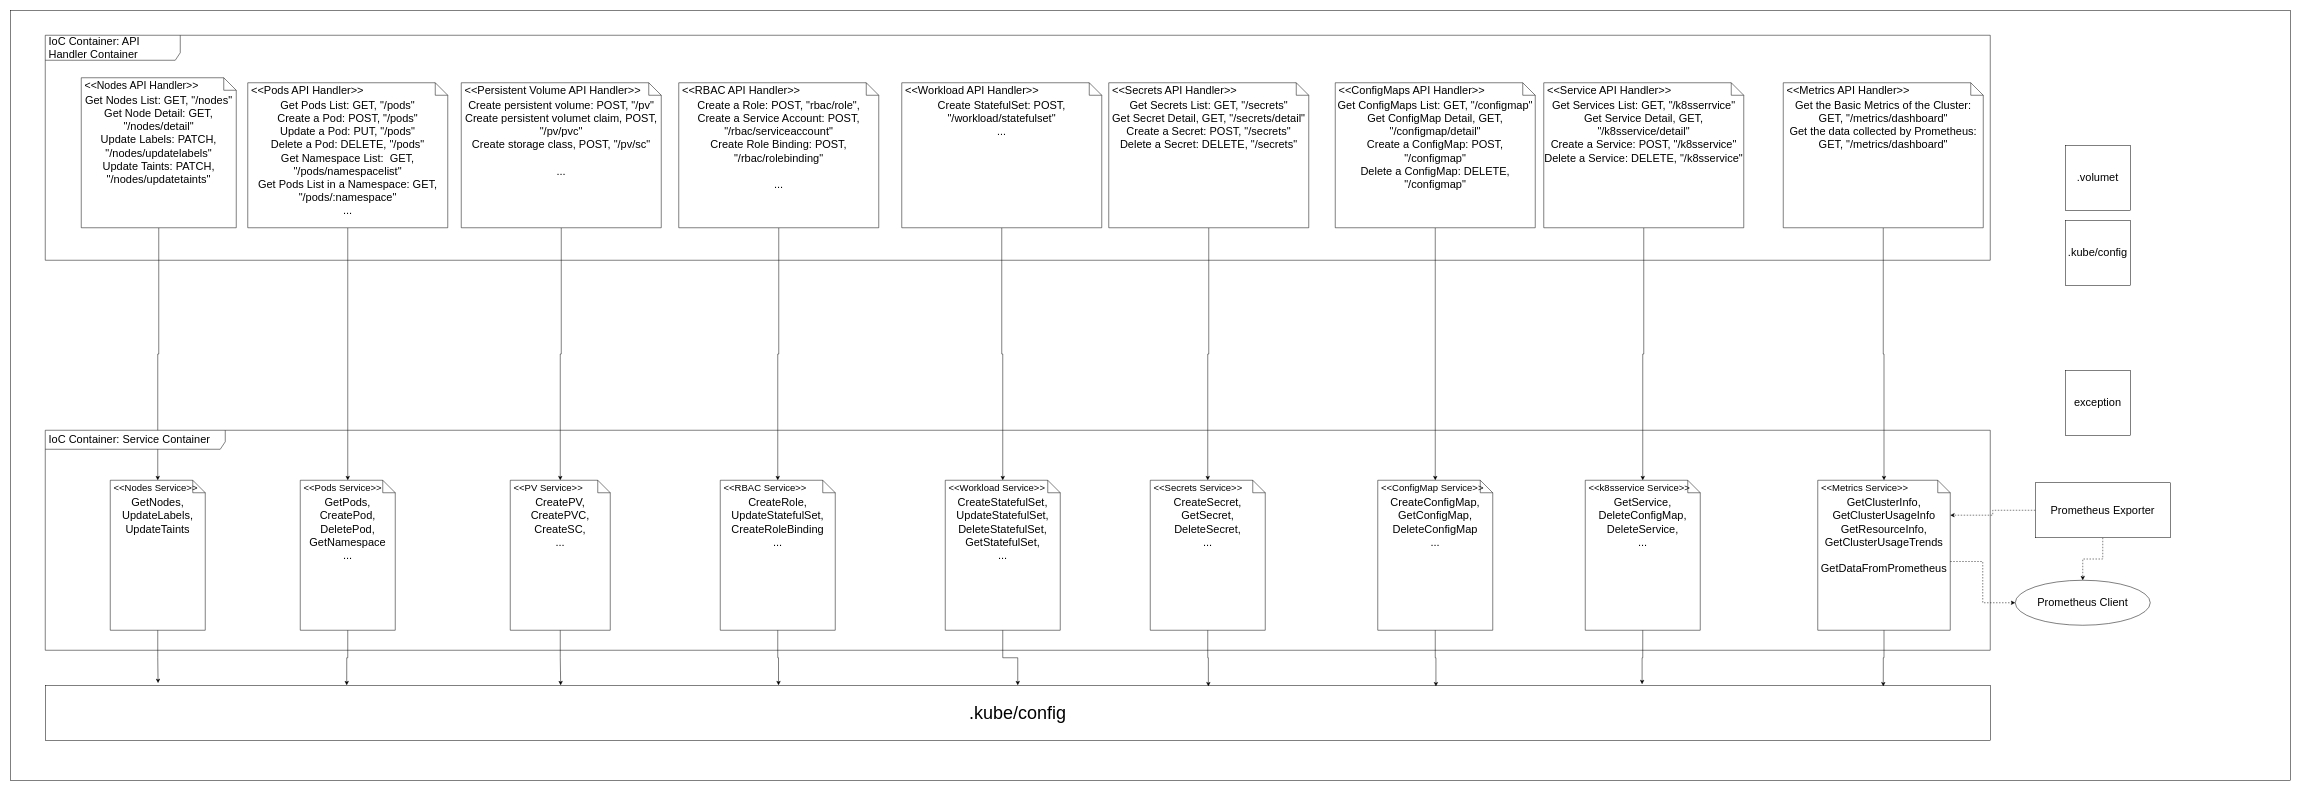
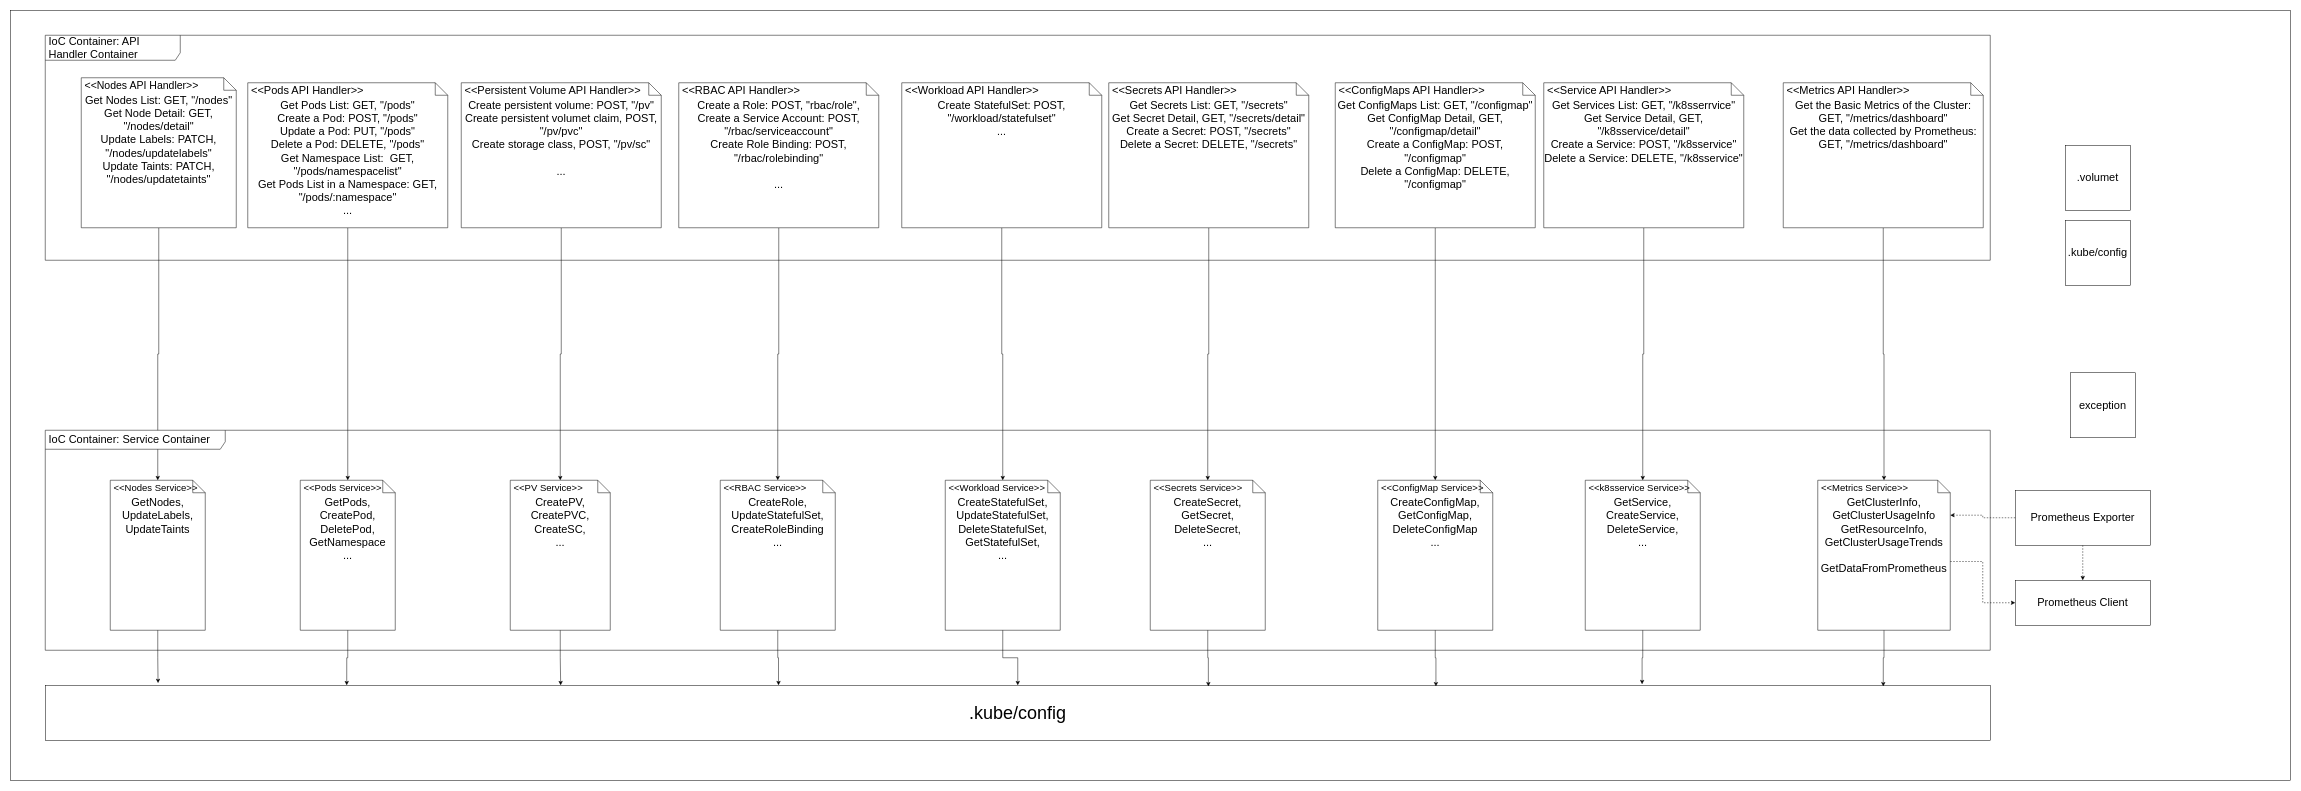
node "exception": moved (2098, 403) -> (2103, 405)
node "Prometheus Exporter": moved (2103, 510) -> (2083, 518)
node "GetService, DeleteConfigMap, DeleteService, ...": label "GetService, DeleteConfigMap, DeleteService, ..." -> "GetService, CreateService, DeleteService, ..."
node "Prometheus Client": shape ellipse -> rectangle
